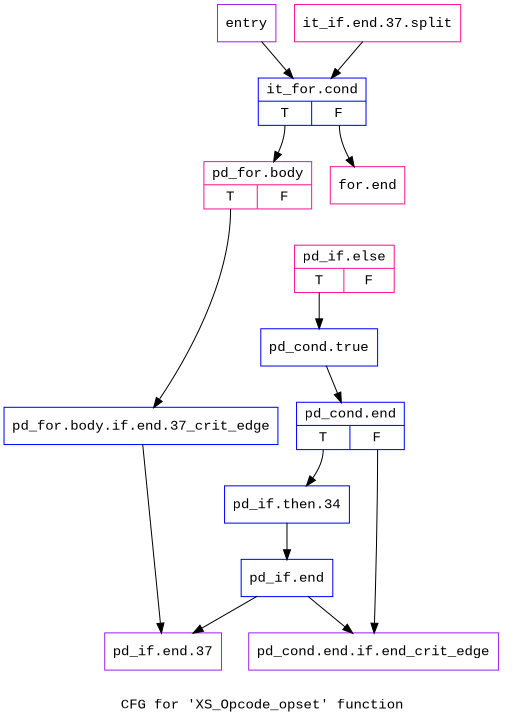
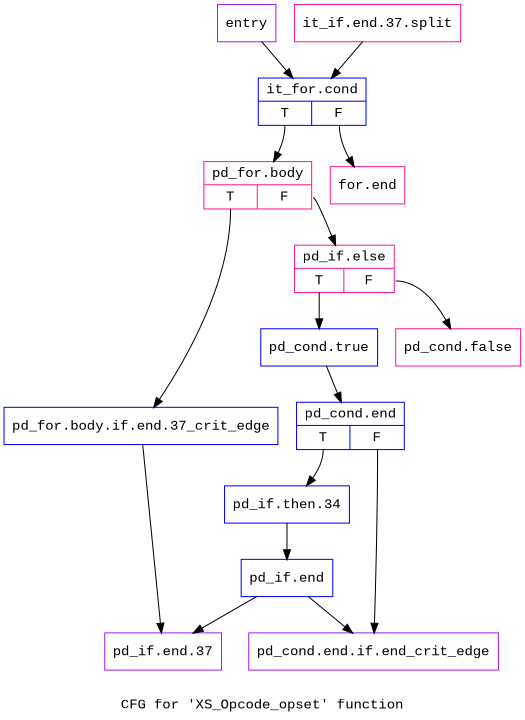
edge "pd_for.body" -> "pd_if.else": added
node "pd_cond.false": added
